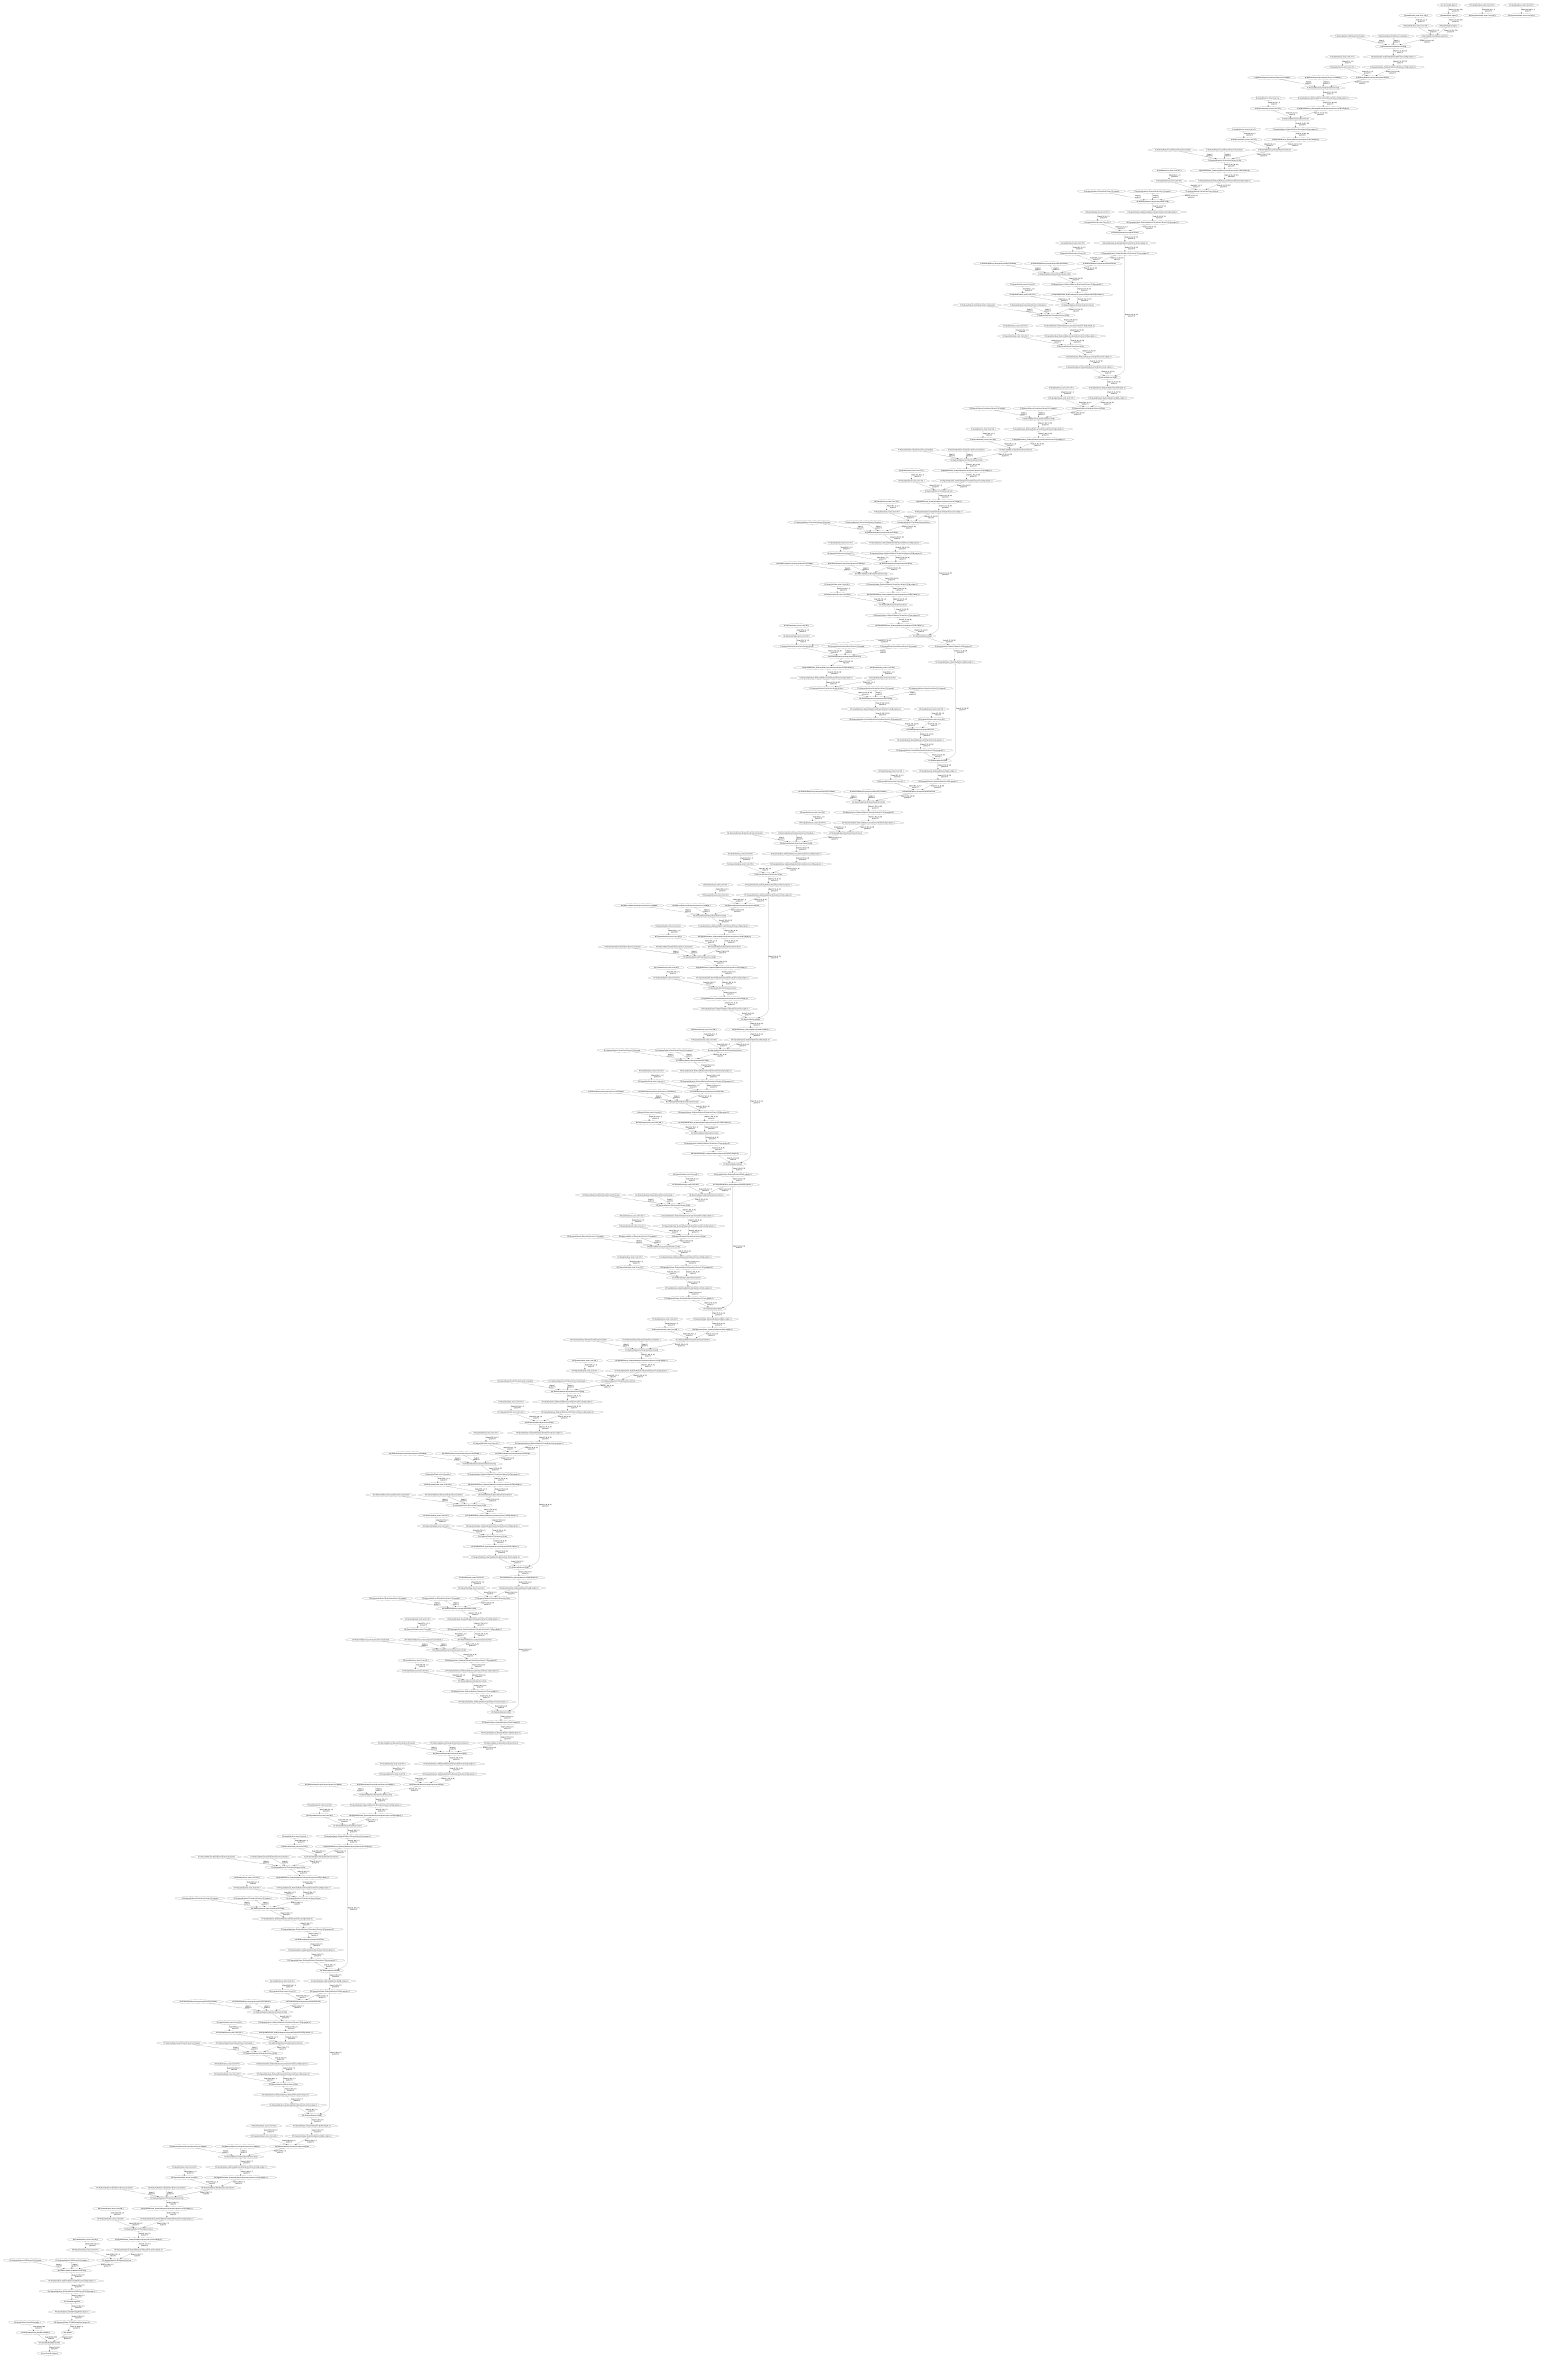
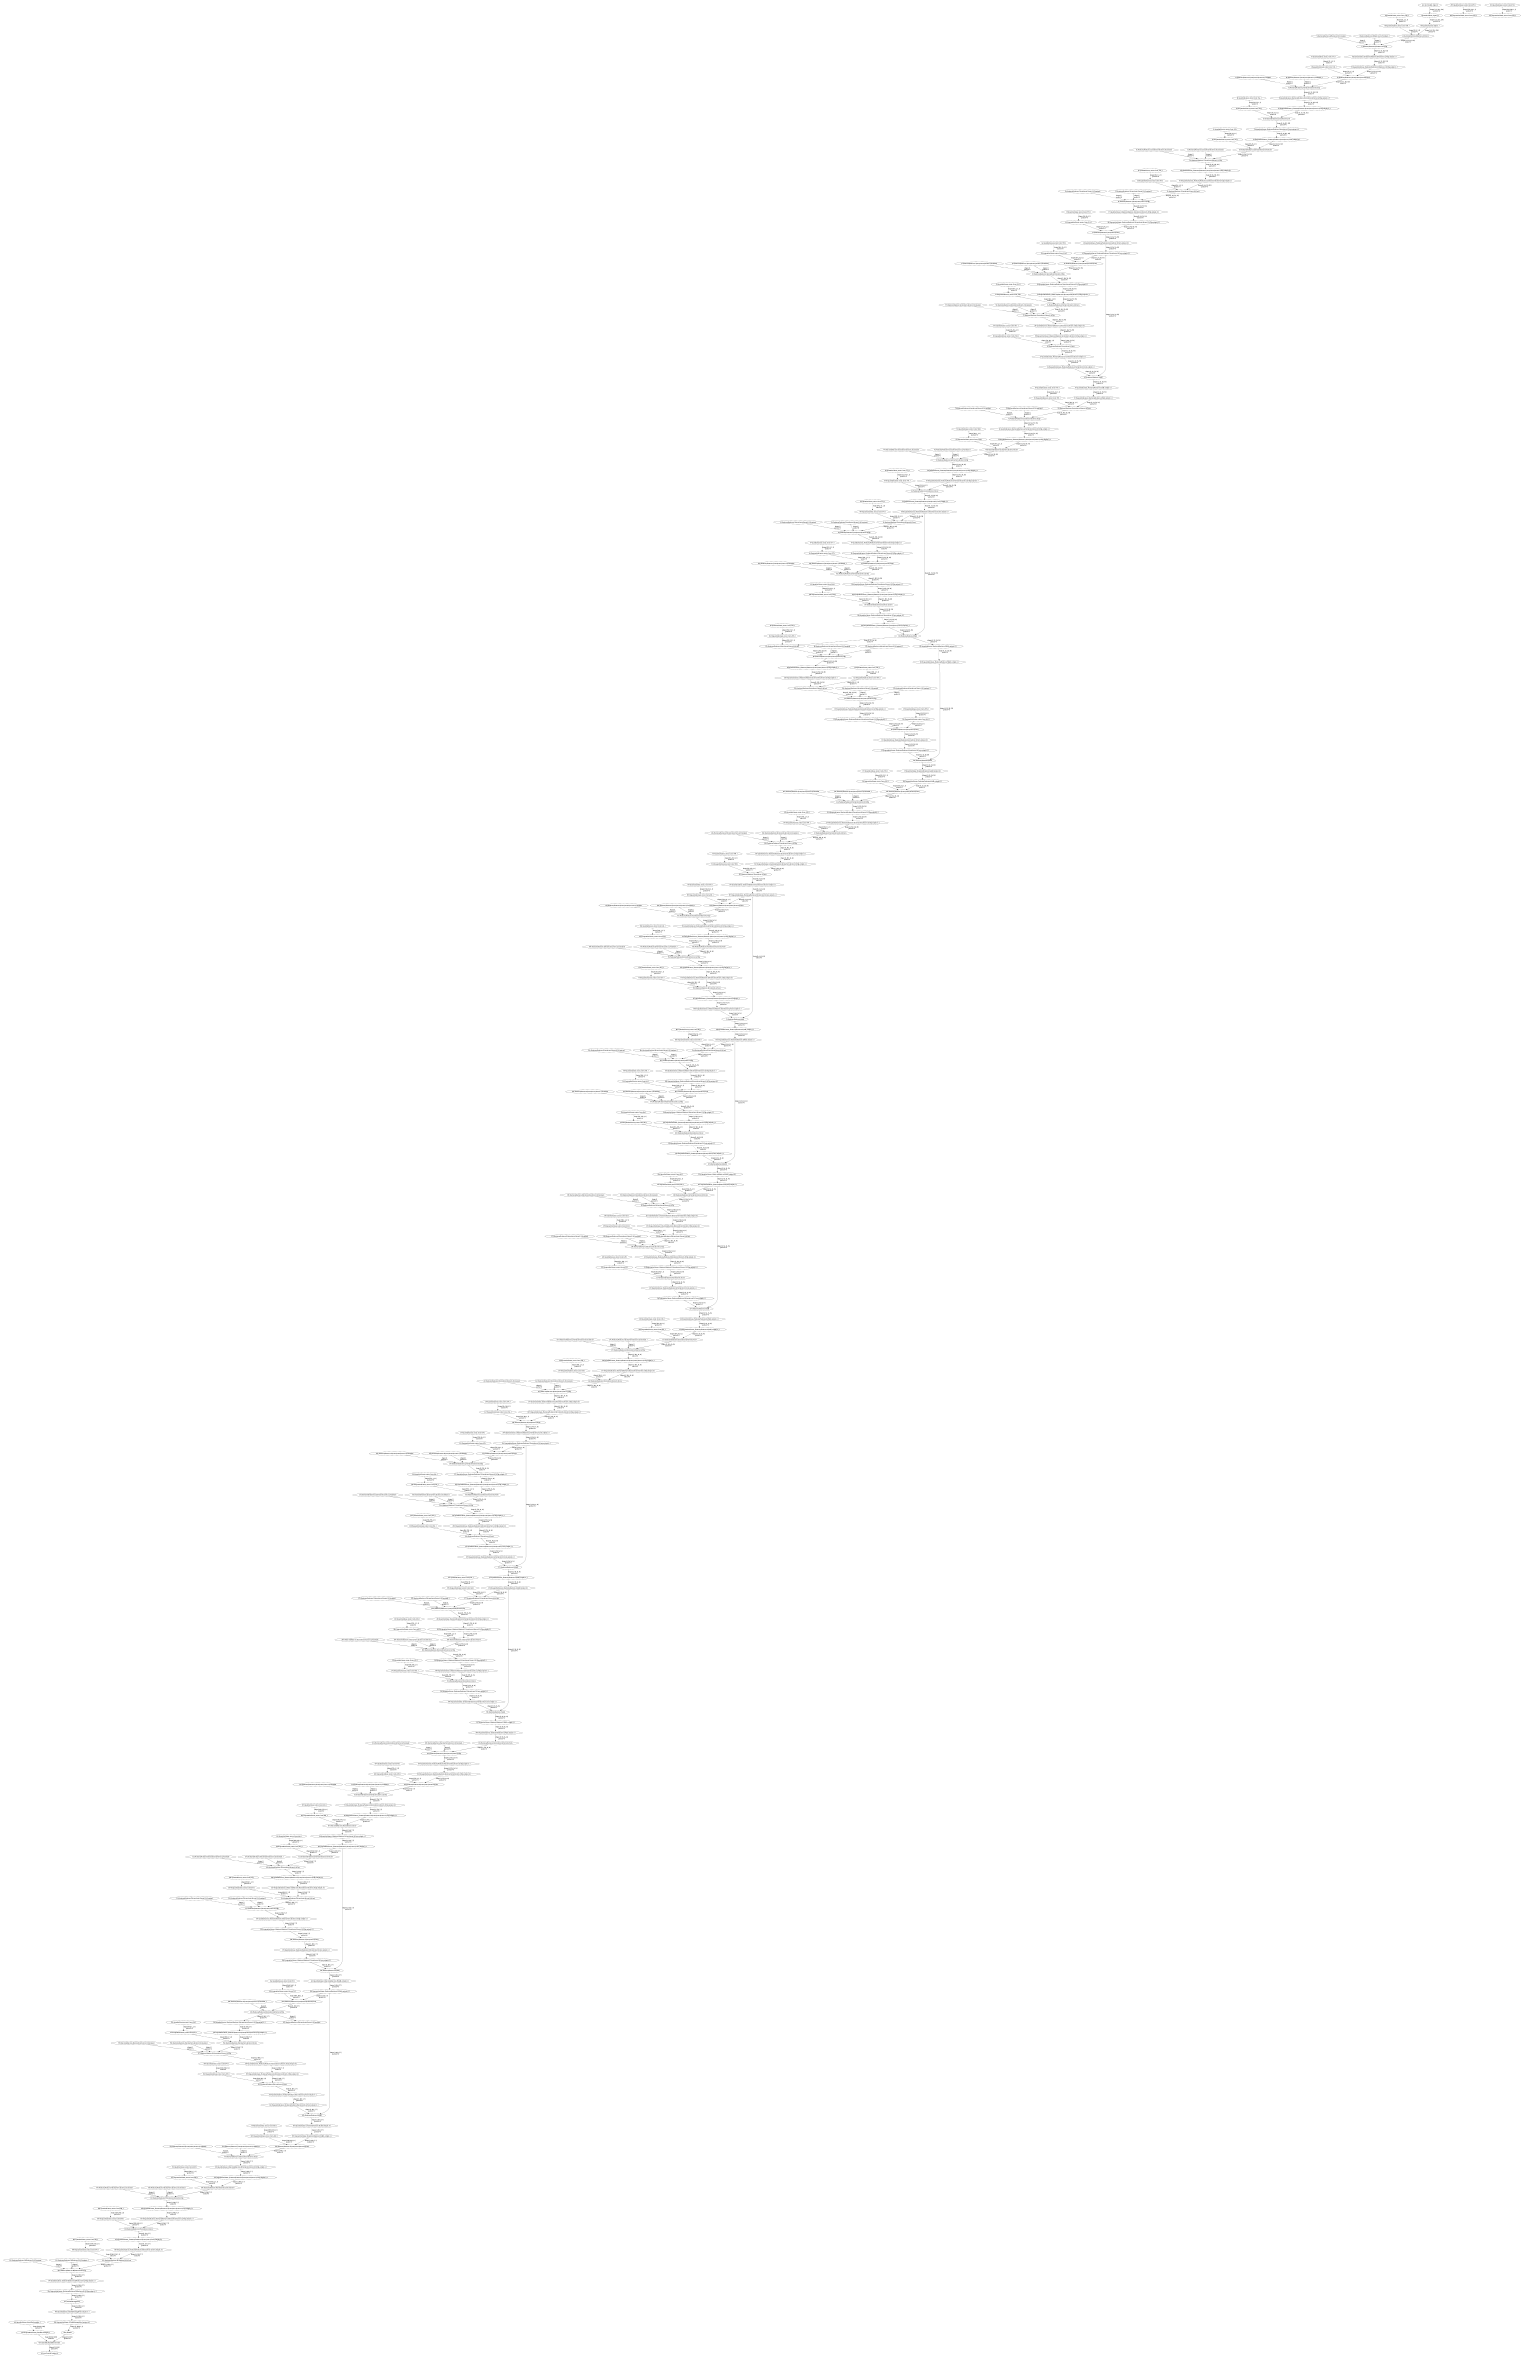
edge "347 /features/features.16/conv/conv.0/conv.0.2/Constant" -> "349 /features/features.16/conv/conv.0/conv.0.2/Clip": reversed
